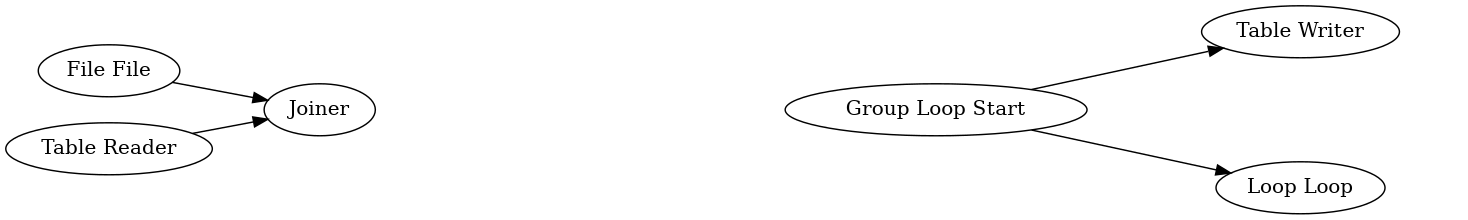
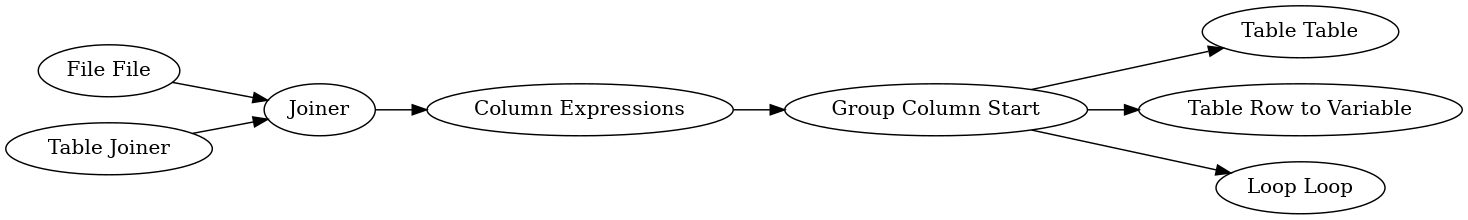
node "Table Writer": label "Table Writer" -> "Table Table"
node "Column Expressions": added
node "Group Loop Start": label "Group Loop Start" -> "Group Column Start"
node "Table Row to Variable": added
node "Table Reader": label "Table Reader" -> "Table Joiner"
